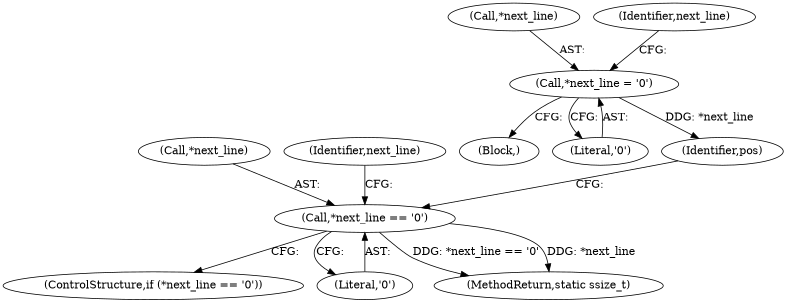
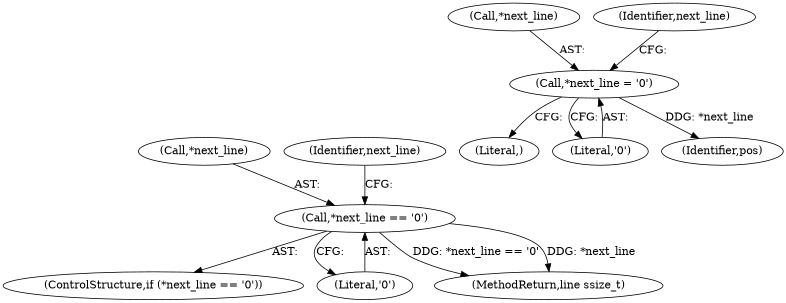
node "(Block,)": label "(Block,)" -> "(Literal,)"
edge "(Identifier,pos)" -> "(Call,*next_line == '0')": removed, label "CFG:"
edge "(Call,*next_line == '0')" -> "(ControlStructure,if (*next_line == '0'))": label "CFG: " -> "AST: "
node "(MethodReturn,static ssize_t)": label "(MethodReturn,static ssize_t)" -> "(MethodReturn,line ssize_t)"
